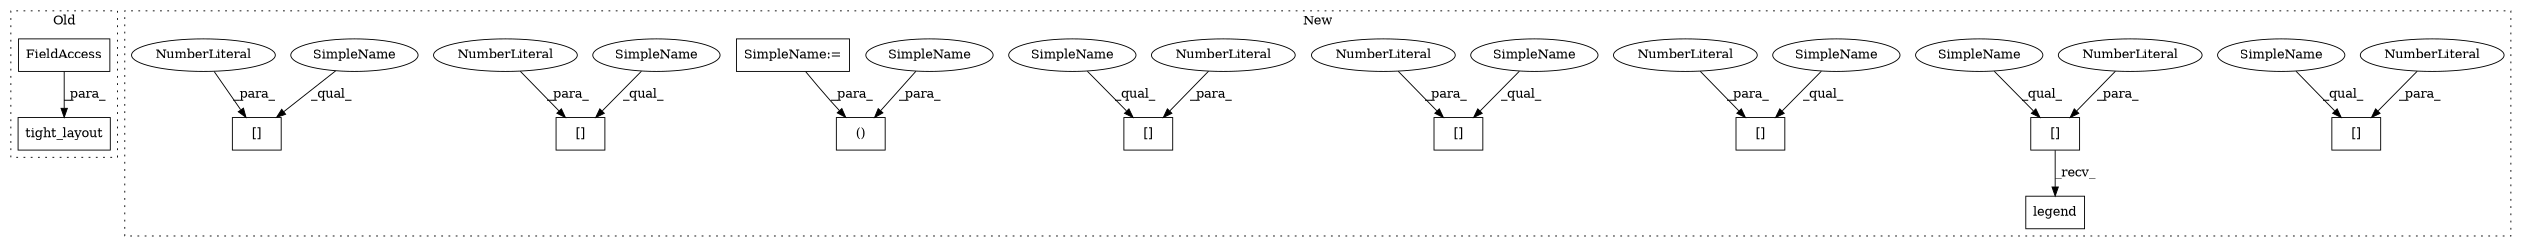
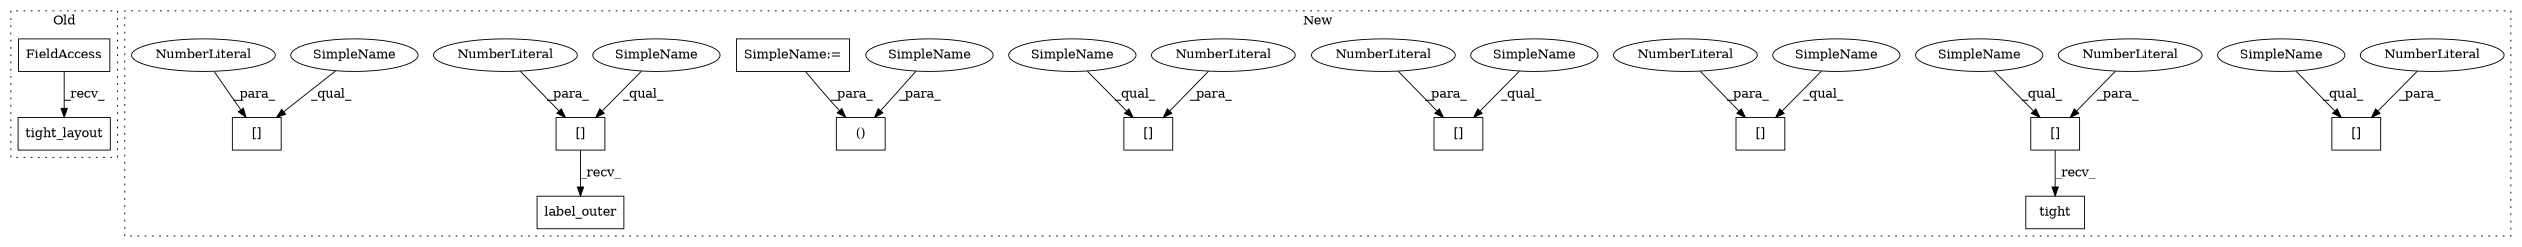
edge "FieldAccess" -> "tight_layout": label "_para_" -> "_recv_"
node "label_outer": added
node "legend": label "legend" -> "tight"
